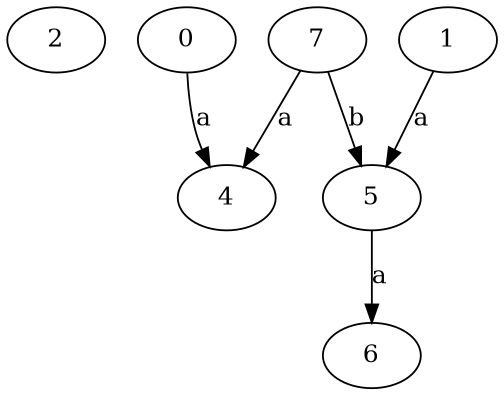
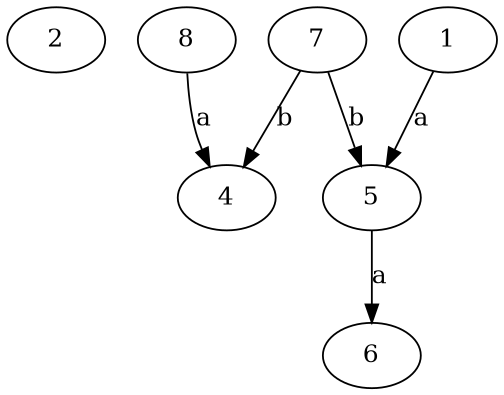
node "0": label "0" -> "8"
edge "7" -> "4": label "a" -> "b"
